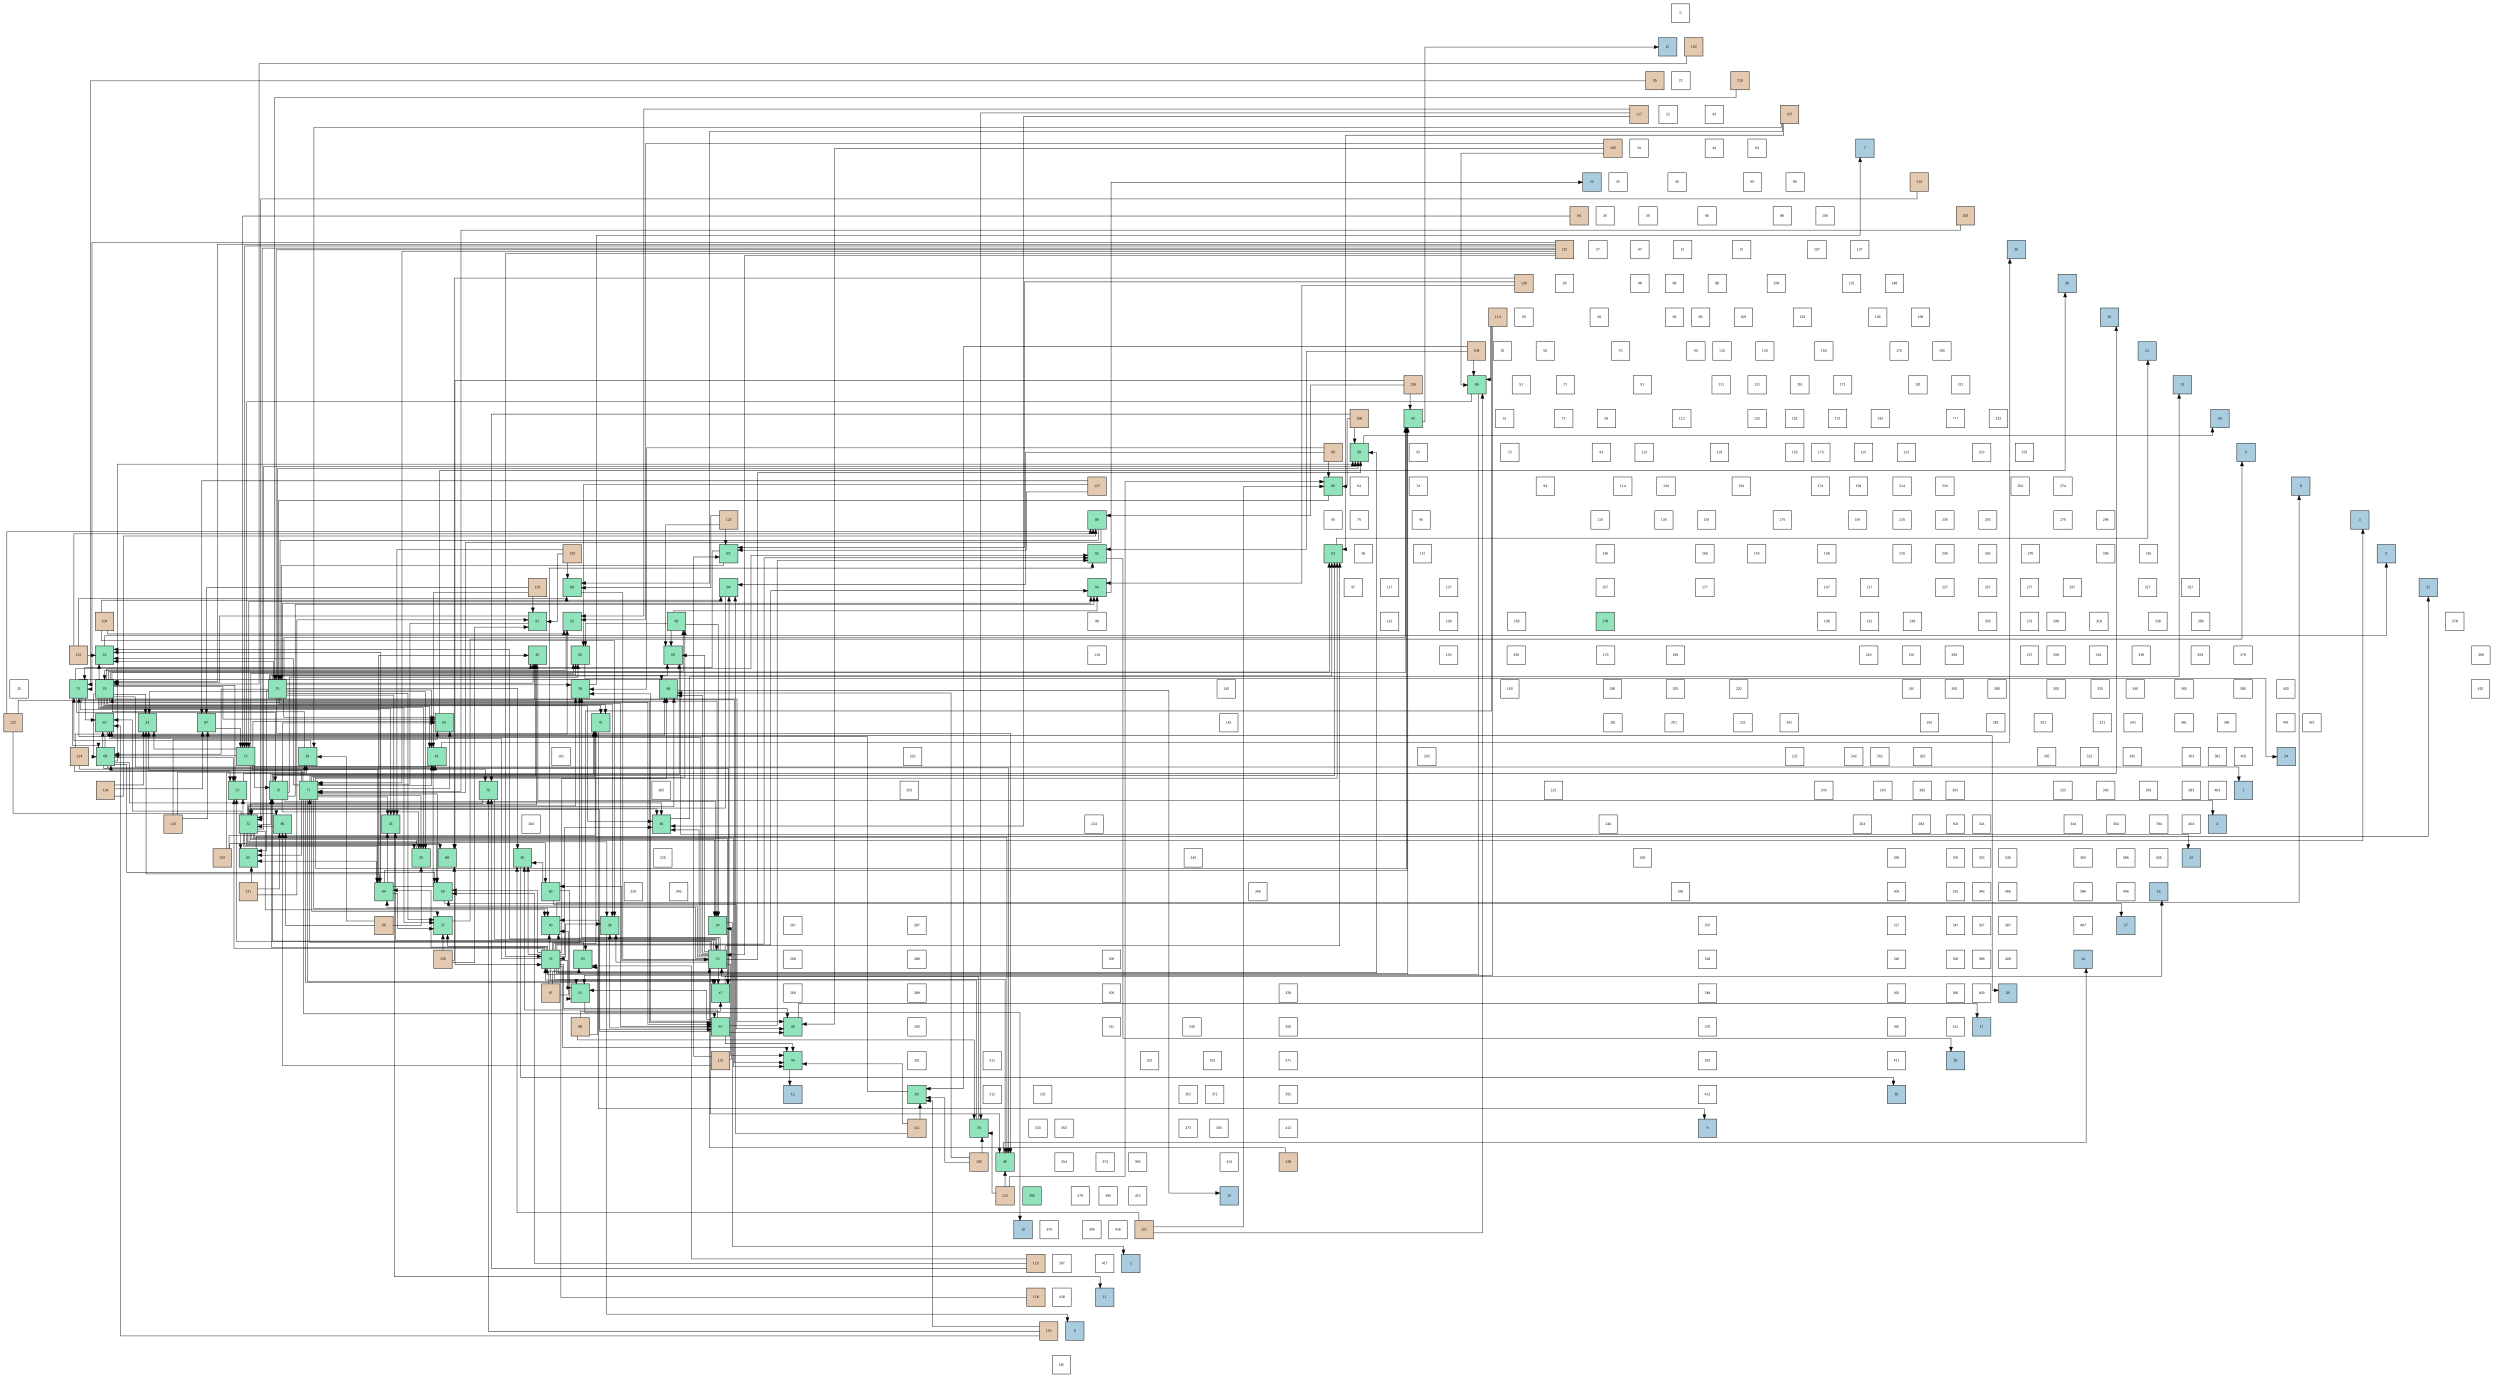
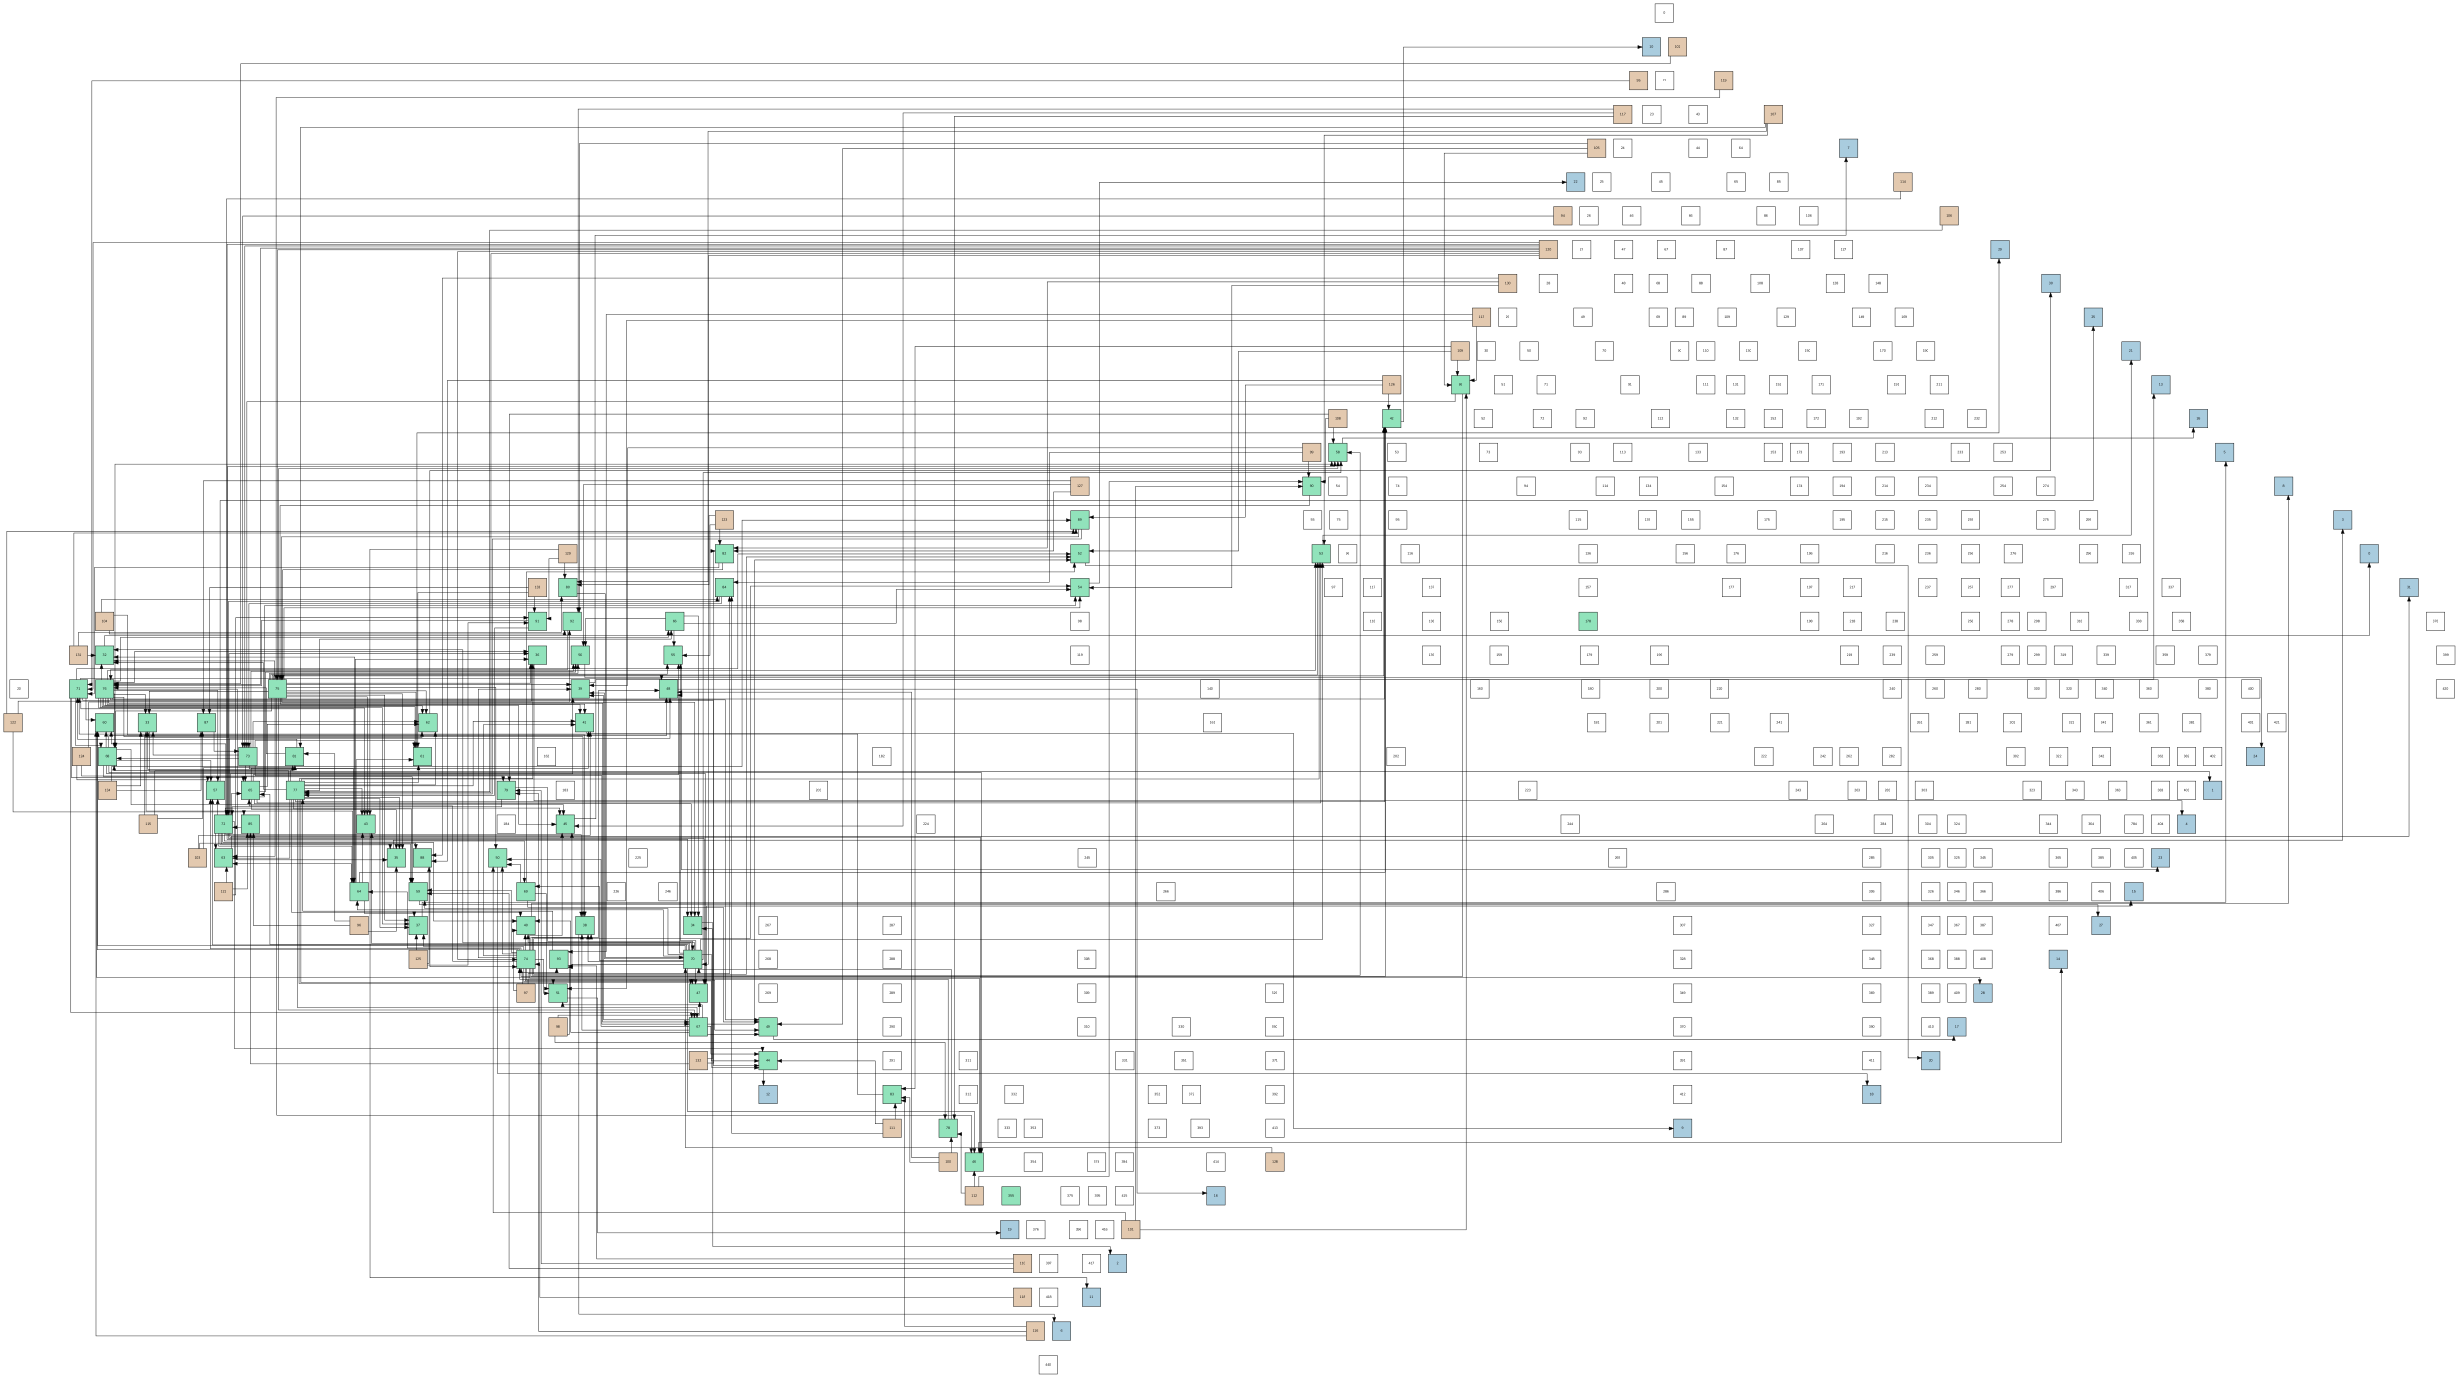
edge "76" -> "1": now "33" -> "1"
